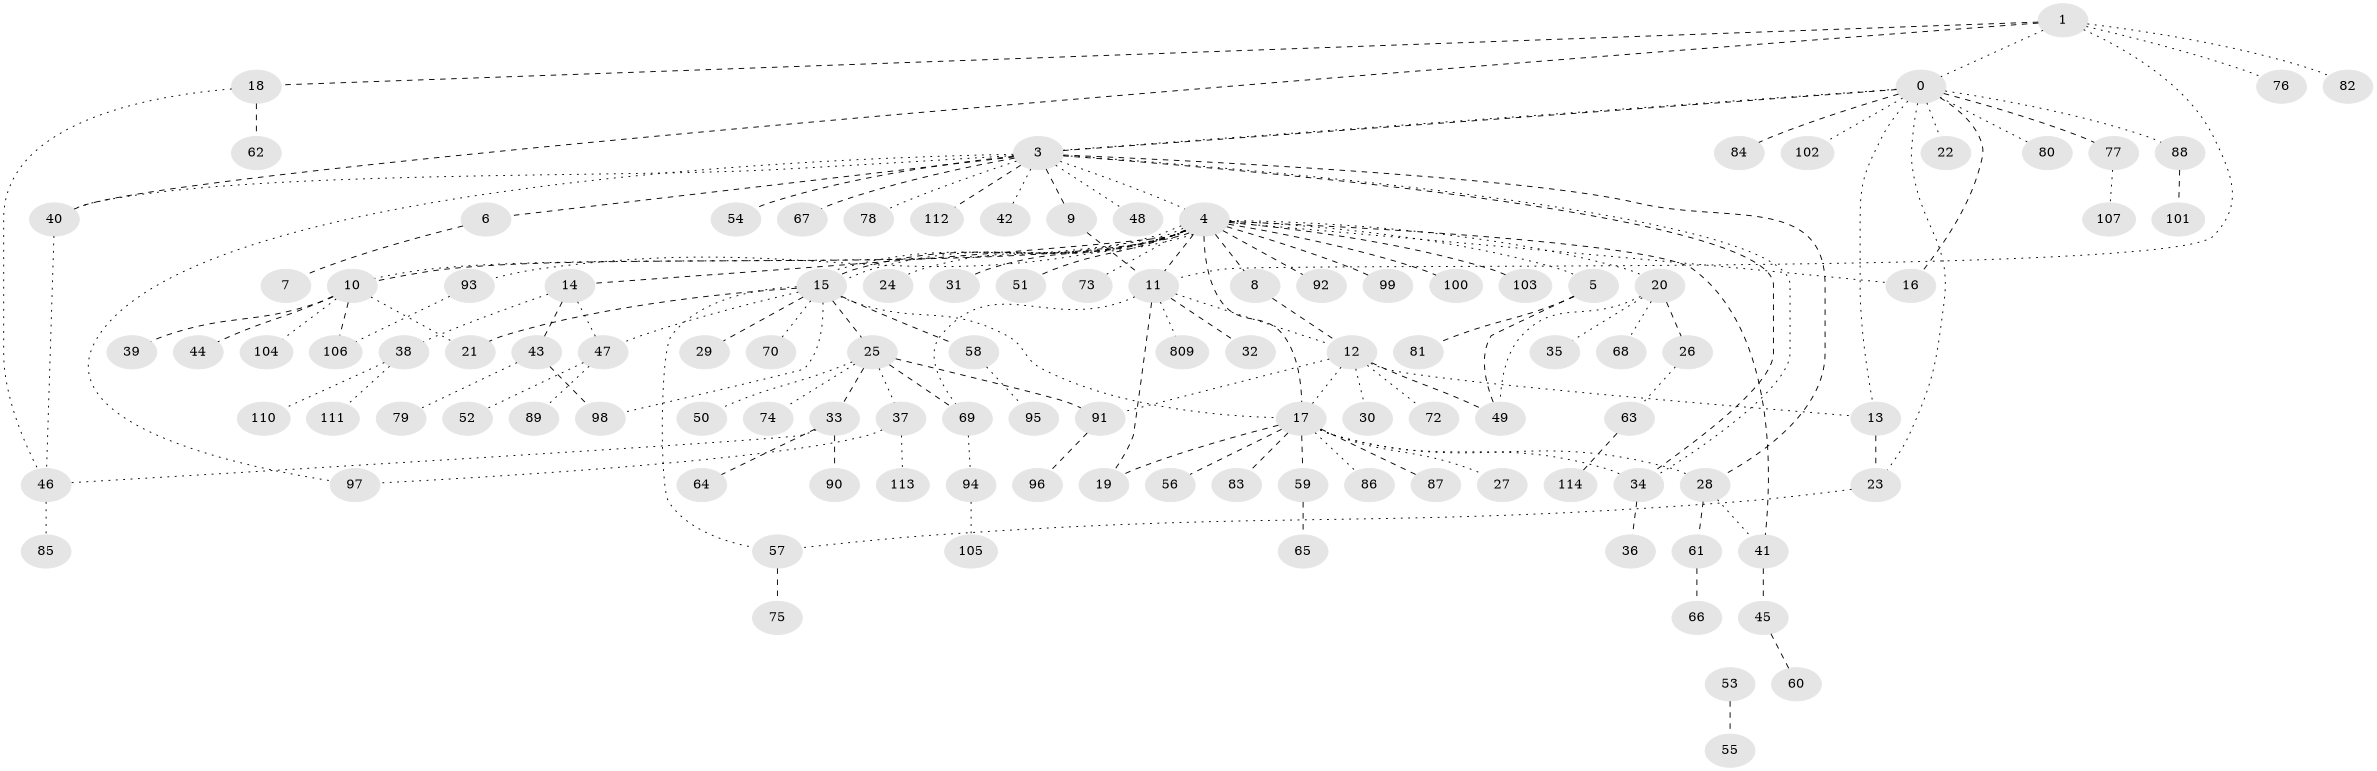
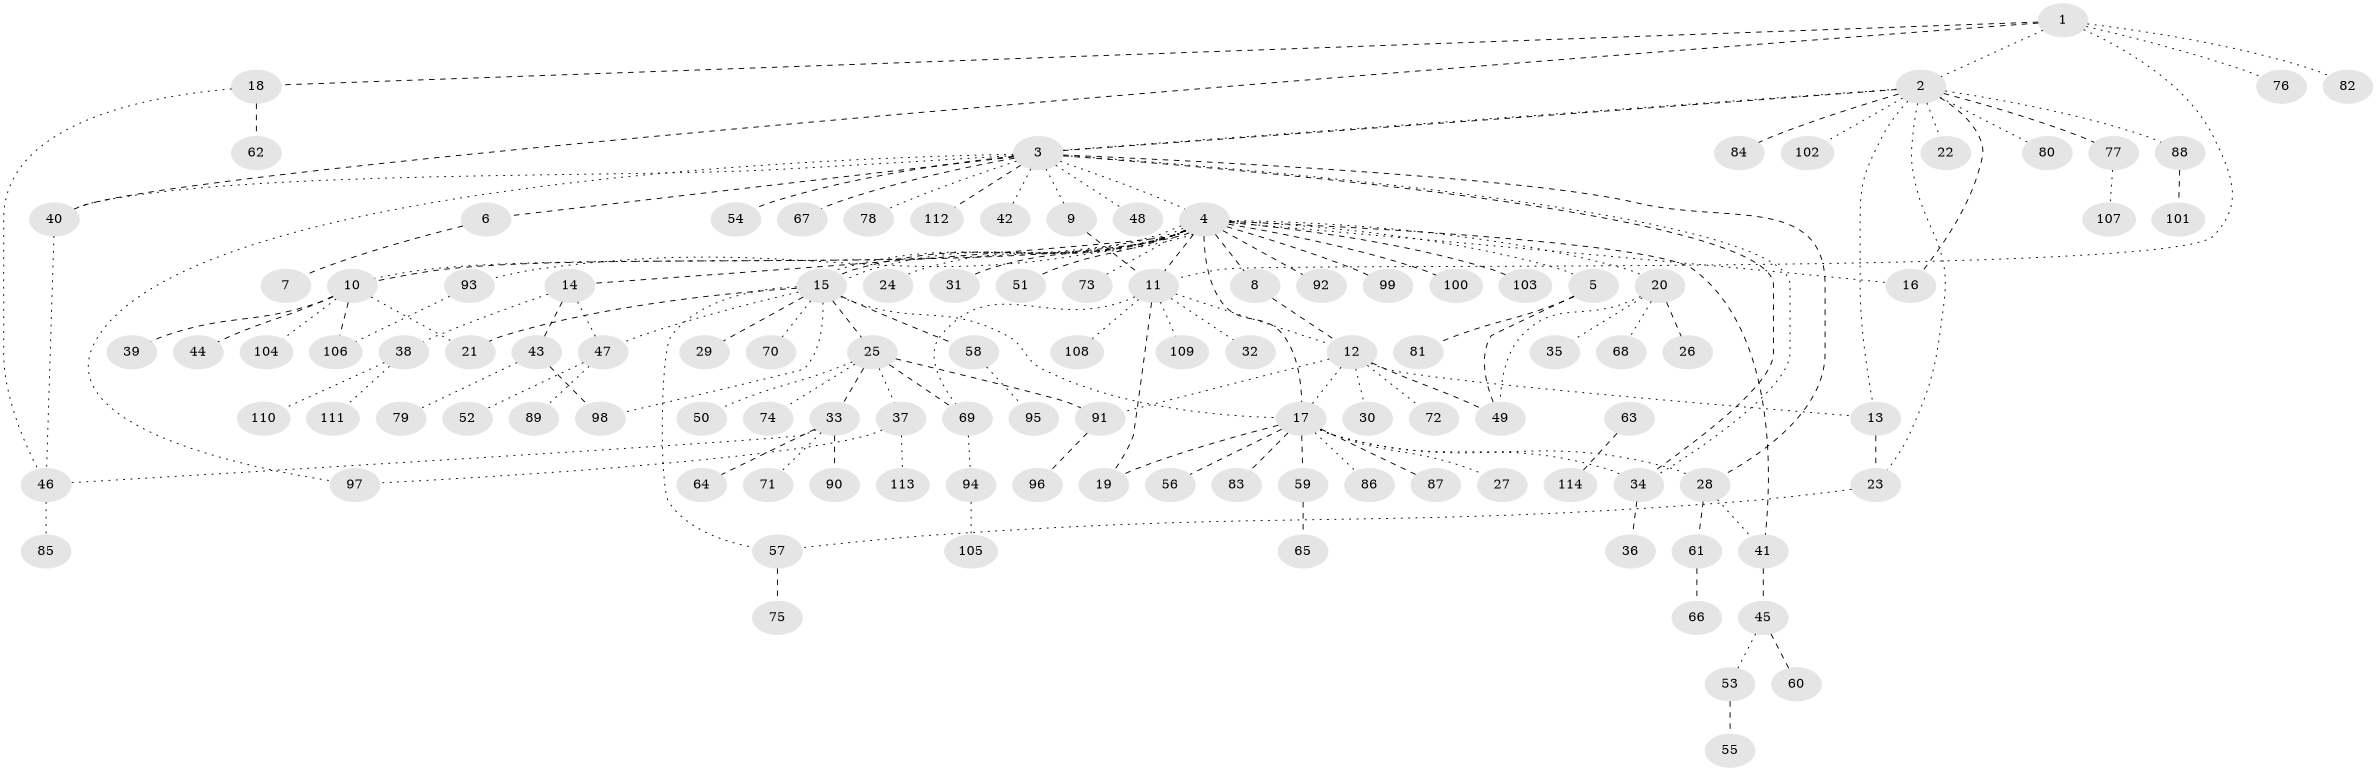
node "0": label "0" -> "2"
edge "3" -- "9": style dashed -> dotted
edge "11" -- "32": style dashed -> dotted
node "108": added
node "809": label "809" -> "109"
edge "26" -- "63": removed
node "71": added
edge "45" -- "53": added
